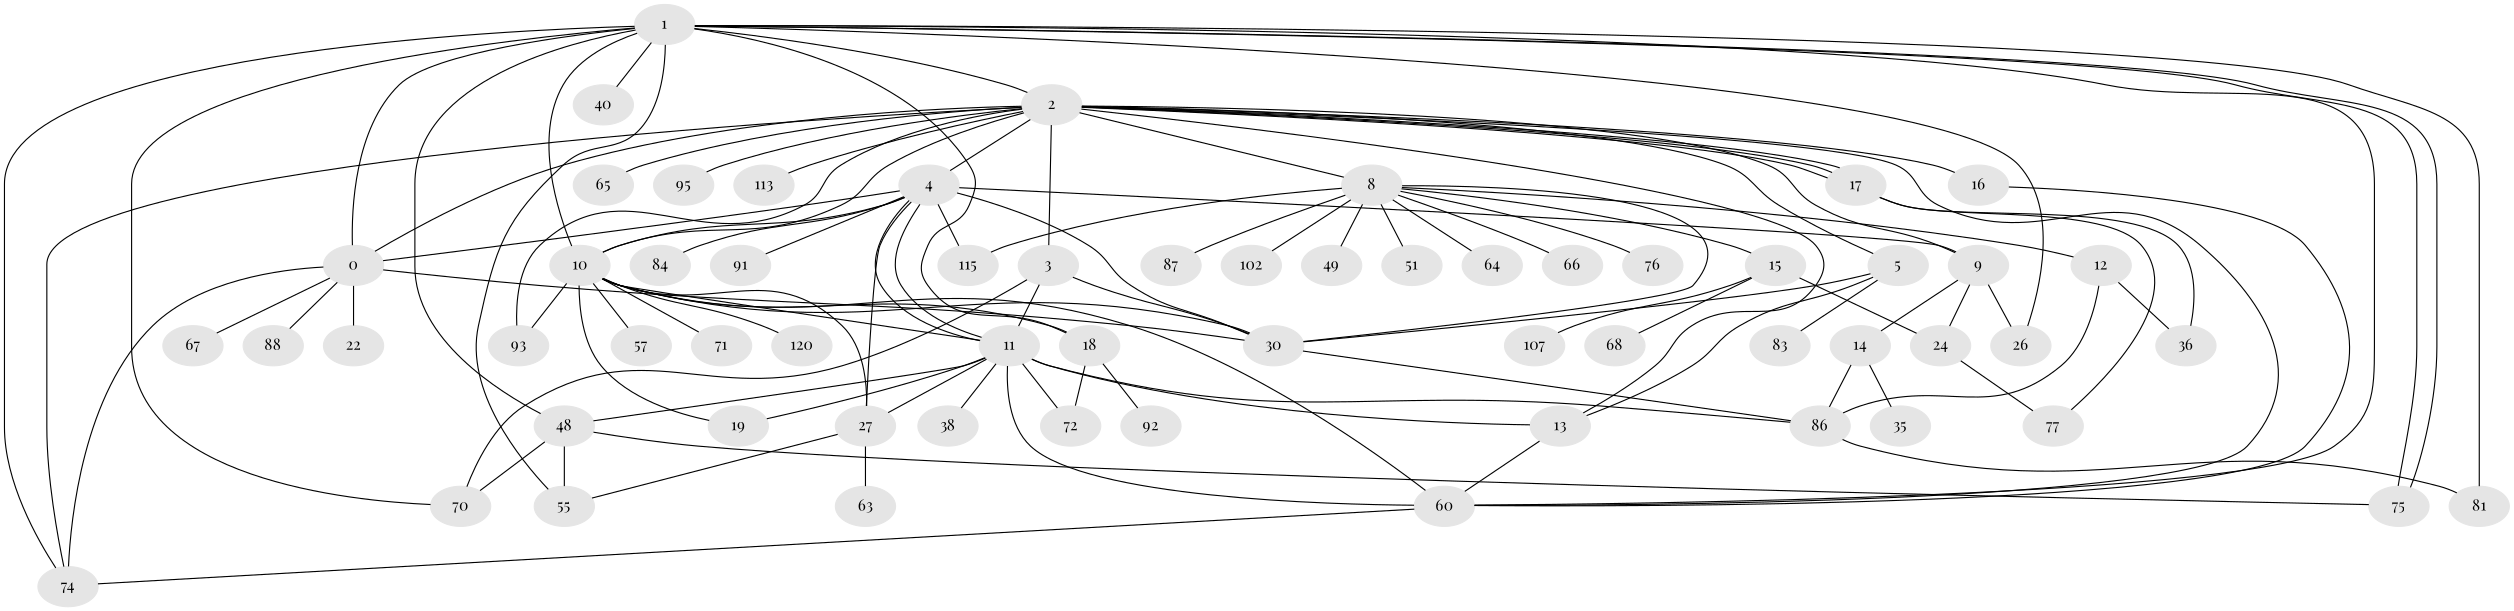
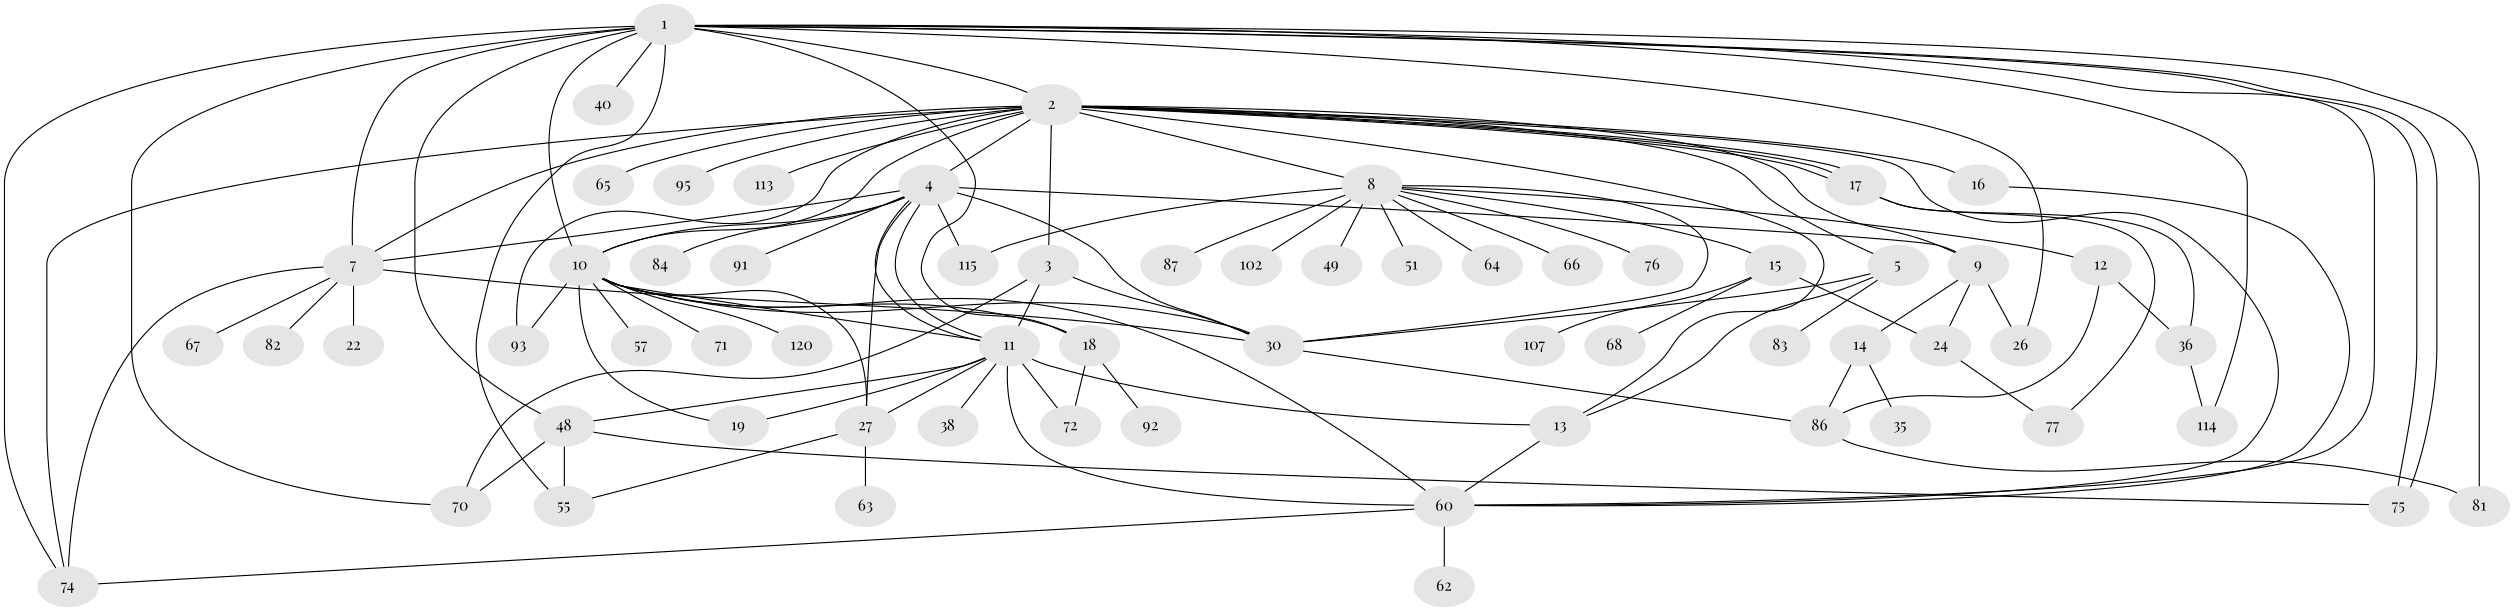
node "0": label "0" -> "7"
node "88": label "88" -> "82"
edge "11" -- "86": removed
node "114": added
node "62": added
